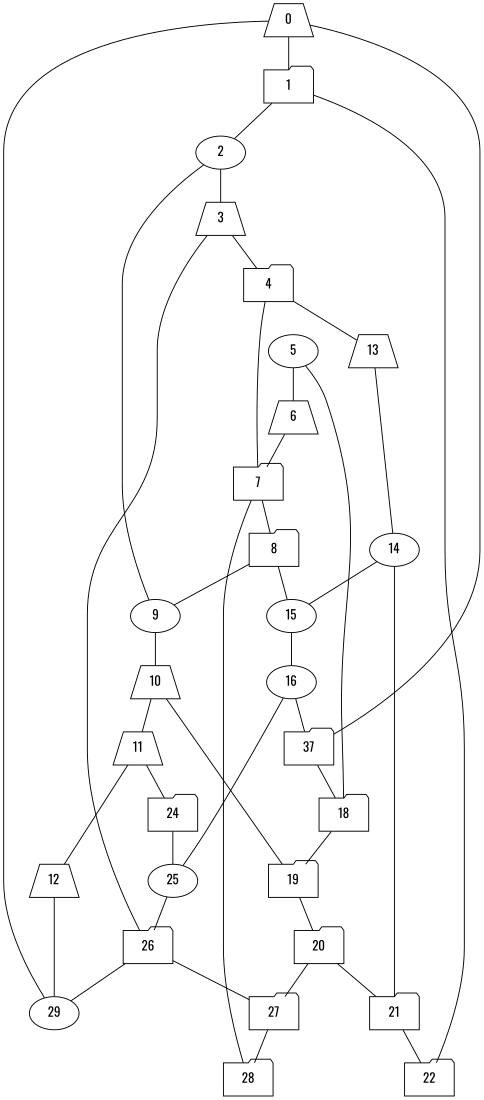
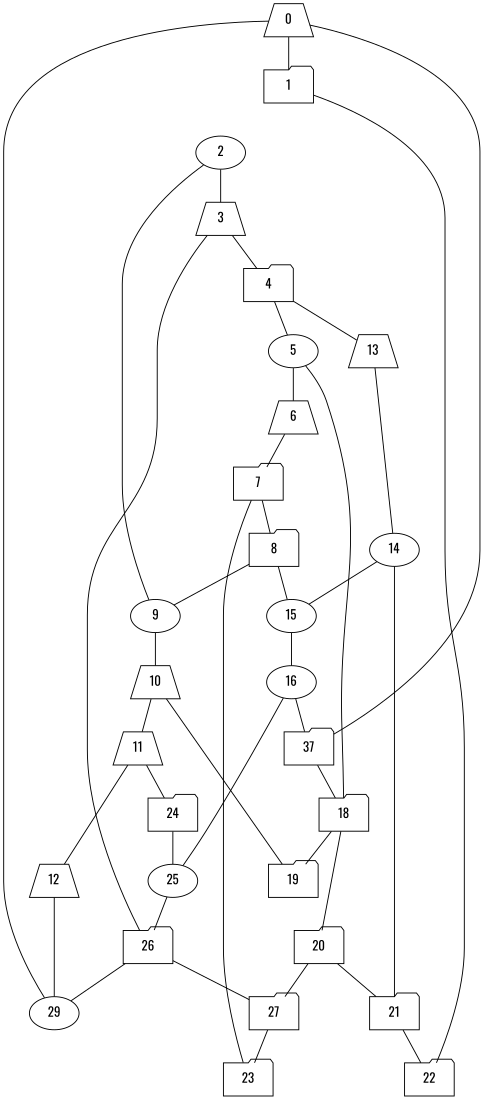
edge "1" -- "2": removed
edge "4" -- "7": now "4" -- "5"
edge "19" -- "20": now "18" -- "20"
node "28": label "28" -> "23"
